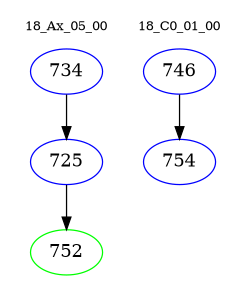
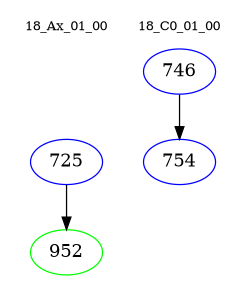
cluster "18_Ax_05_00": label "18_Ax_05_00" -> "18_Ax_01_00"
node "734": removed
node "752": label "752" -> "952"
